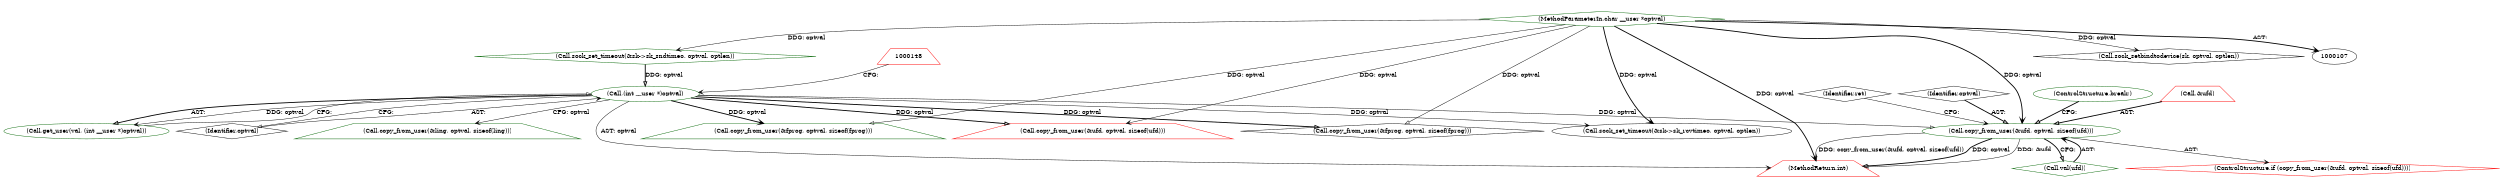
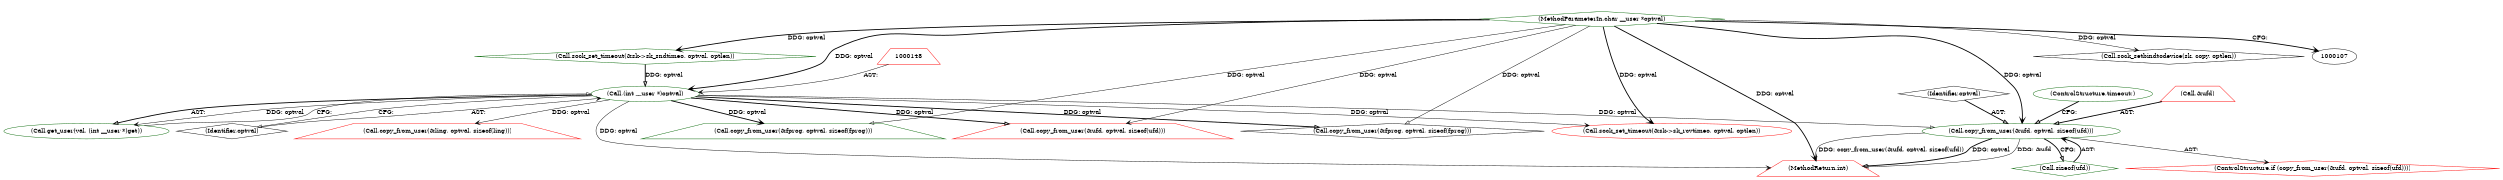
edge "(MethodParameterIn,char __user *optval)" -> "(Call,sock_set_timeout(&sk->sk_sndtimeo, optval, optlen))": style solid -> bold
edge "(MethodParameterIn,char __user *optval)" -> "(Call,(int __user *)optval)": added, label "DDG: optval"
edge "(MethodParameterIn,char __user *optval)" -> "1000107": label "AST: " -> "CFG: "
node "(Call,sock_setbindtodevice(sk, optval, optlen))": label "(Call,sock_setbindtodevice(sk, optval, optlen))" -> "(Call,sock_setbindtodevice(sk, copy, optlen))"
edge "1000148" -> "(Call,(int __user *)optval)": label "CFG: " -> "AST: "
node "(Identifier,ret)": removed
node "(ControlStructure,break;)": label "(ControlStructure,break;)" -> "(ControlStructure,timeout;)"
edge "(Call,(int __user *)optval)" -> "(Call,copy_from_user(&ling, optval, sizeof(ling)))": label "CFG: optval" -> "DDG: optval"
node "(Call,get_user(val, (int __user *)optval))": label "(Call,get_user(val, (int __user *)optval))" -> "(Call,get_user(val, (int __user *)get))"
node "(Call,copy_from_user(&ling, optval, sizeof(ling)))": color darkgreen -> red
edge "(Call,(int __user *)optval)" -> "(MethodReturn,int)": label "AST: optval" -> "DDG: optval"
node "(Call,sock_set_timeout(&sk->sk_rcvtimeo, optval, optlen))": color black -> red
node "(Call,val(ufd))": label "(Call,val(ufd))" -> "(Call,sizeof(ufd))"
